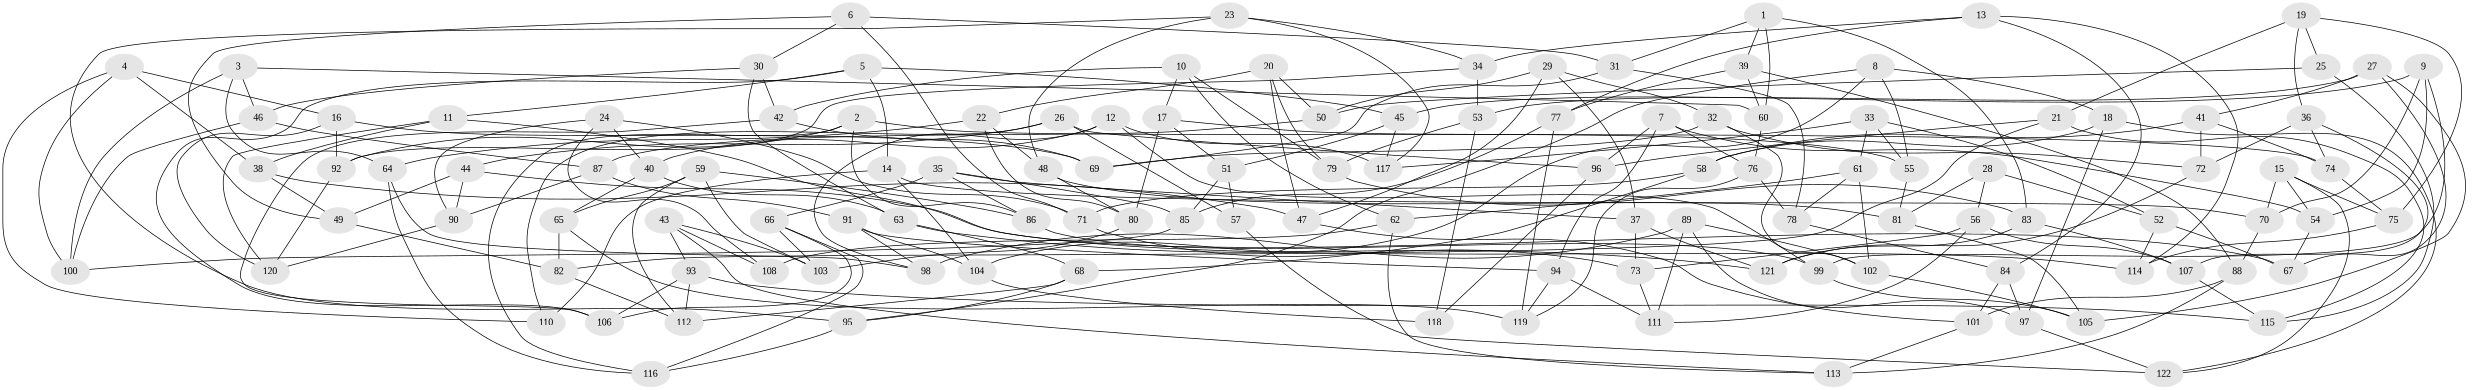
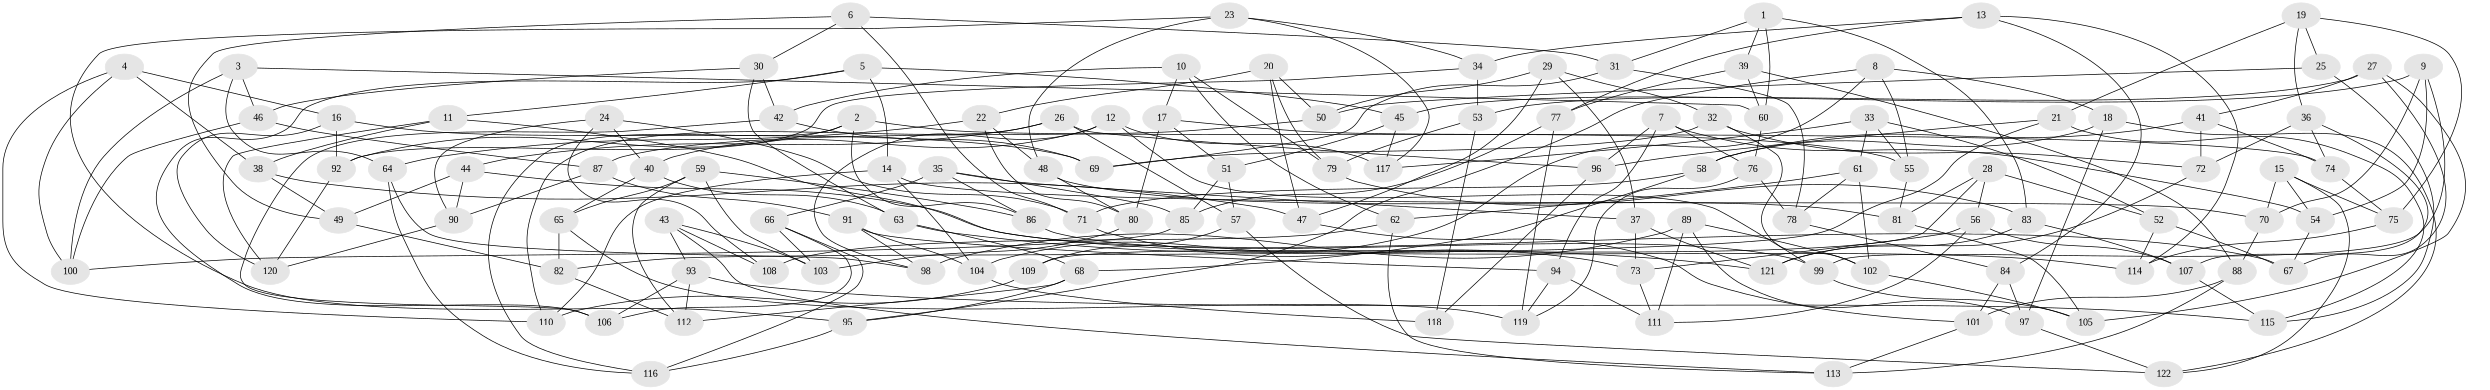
node "109": added
